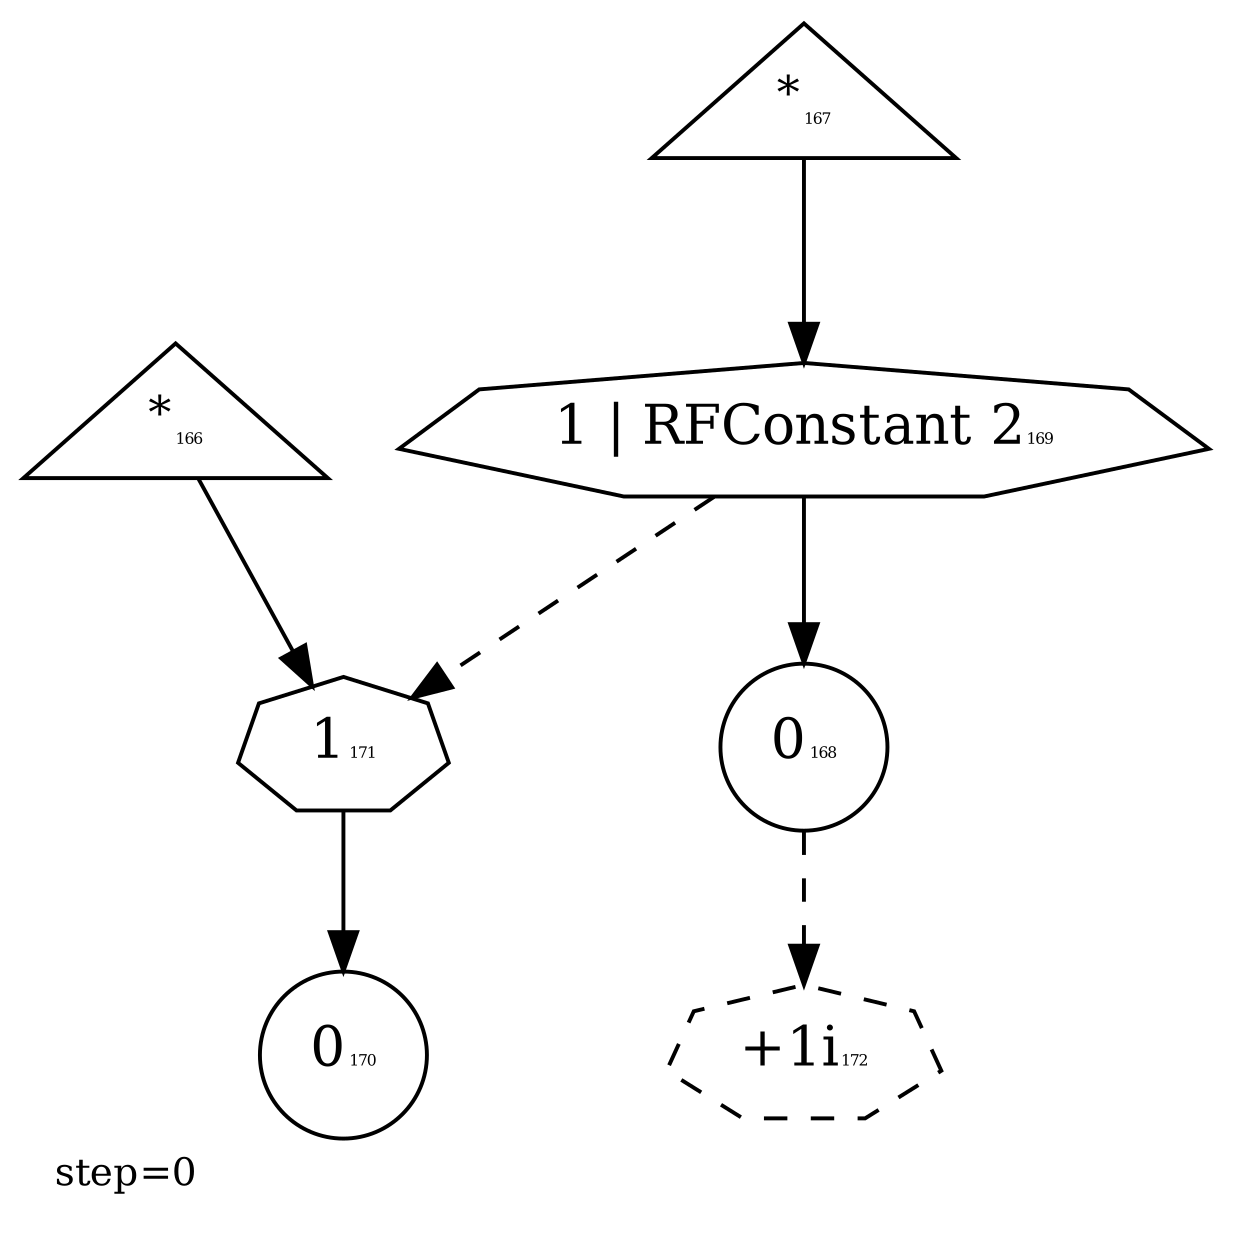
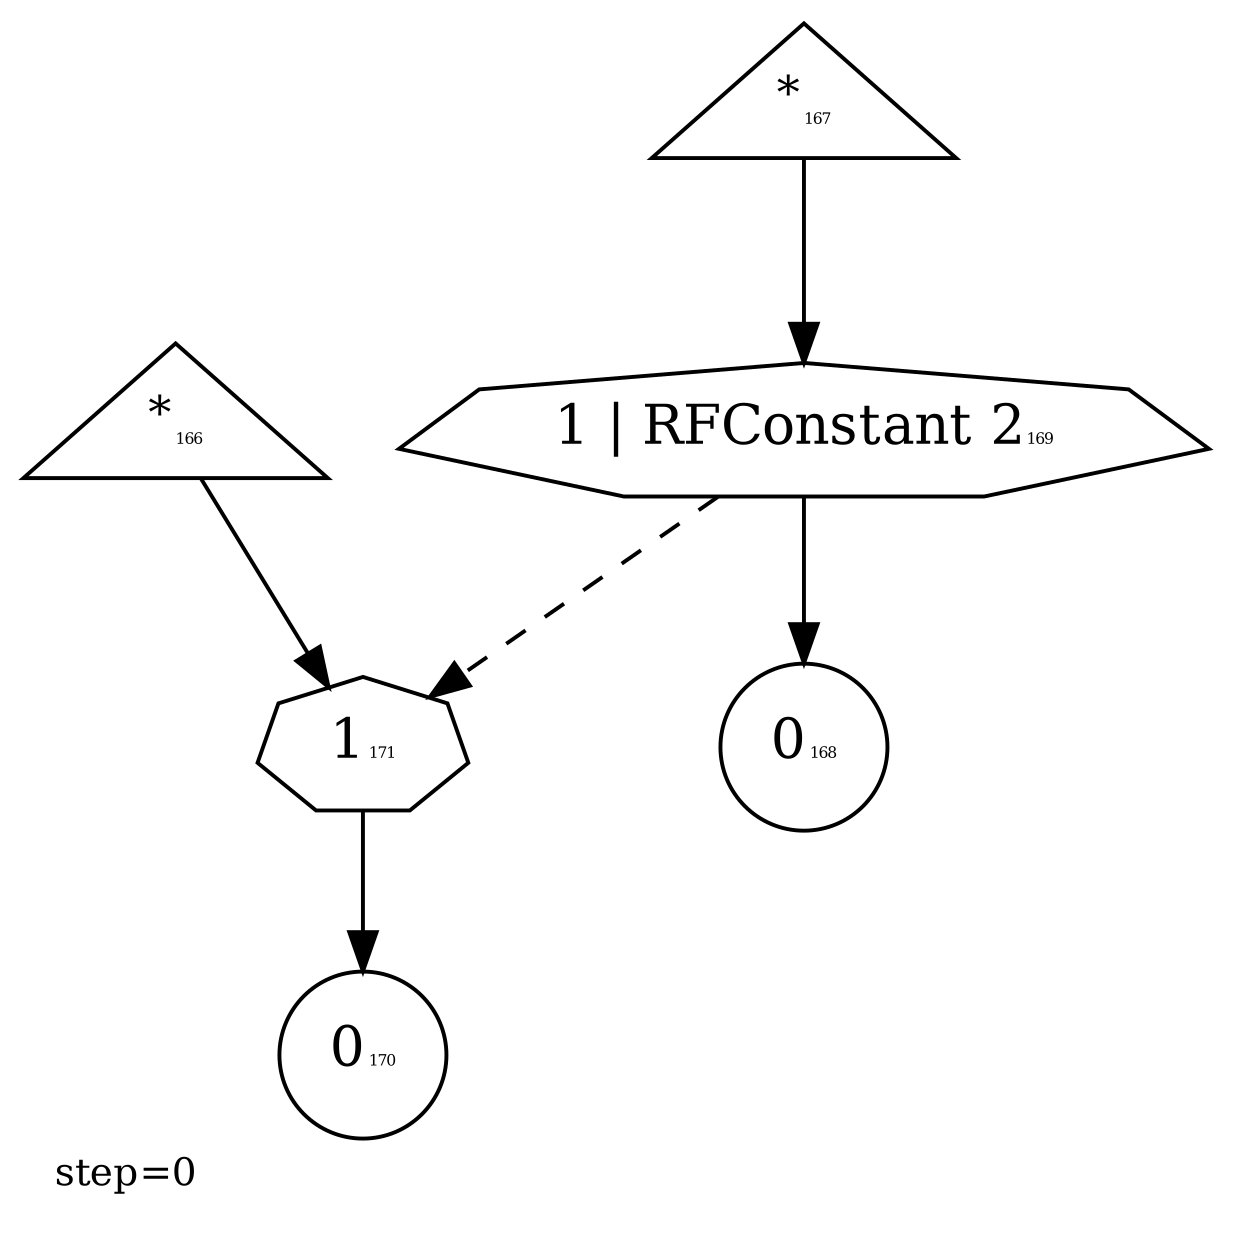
node "+1i": removed
